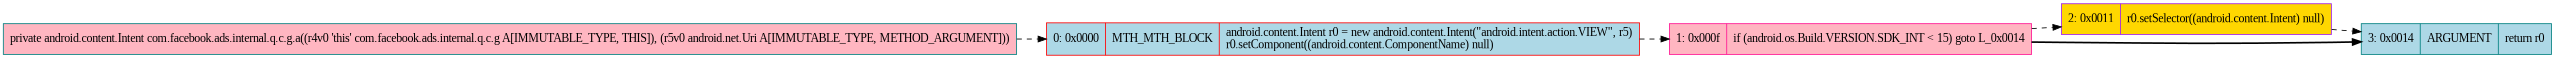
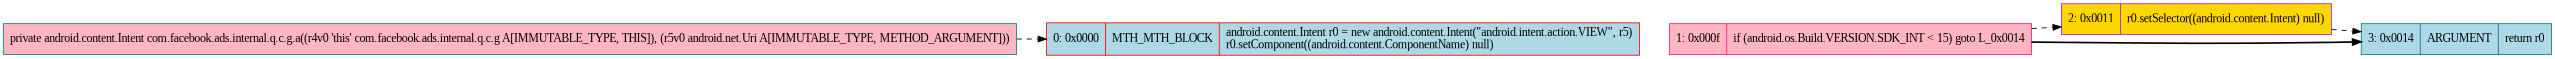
edge "0: 0x0000" -> "1: 0x000f": removed
